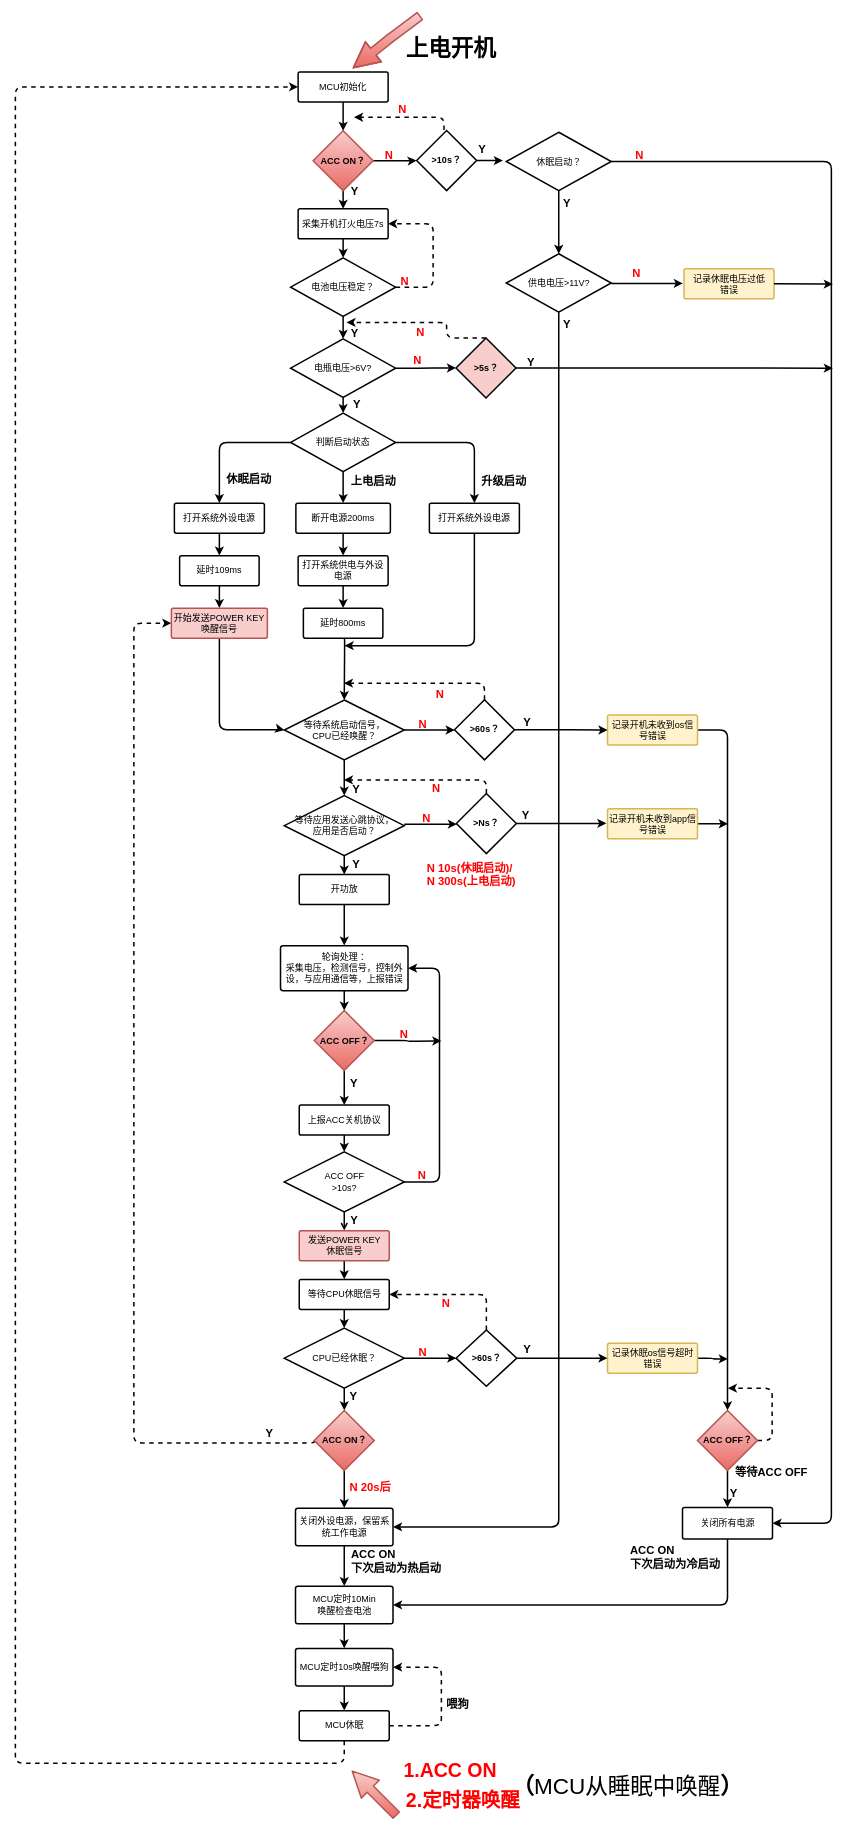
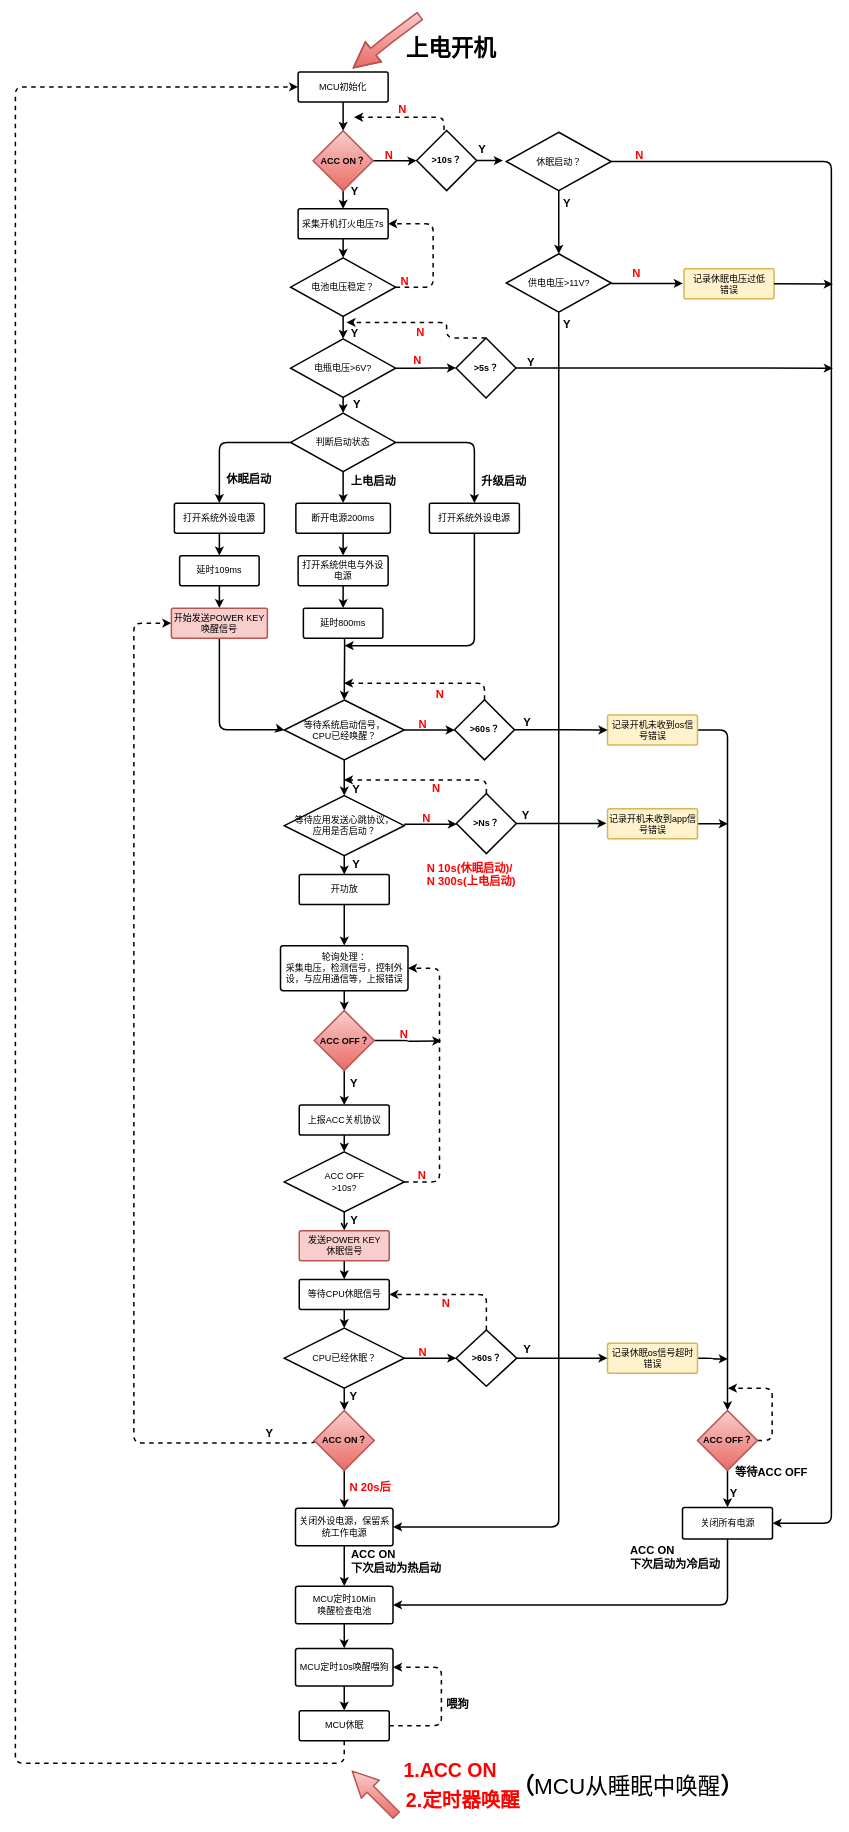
node ">5s？": fillcolor #f8cecc -> #ffffff
edge "ACC OFF >10s?" -> "轮询处理： 采集电压，检测信号，控制外设，与应用通信等，上报错误": style solid -> dashed
